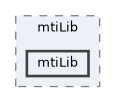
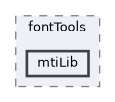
cluster "mtiLib": label "mtiLib" -> "fontTools"
